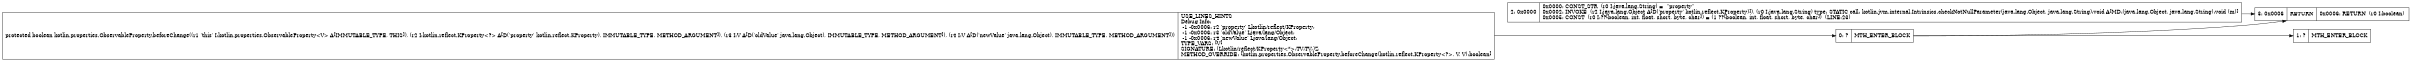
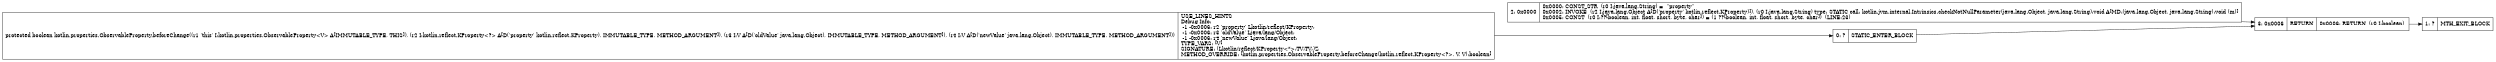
node "0: ?": text "MTH_ENTER_BLOCK" -> "STATIC_ENTER_BLOCK"
edge "0: ?" -> "1: ?": now "3: 0x0006" -> "1: ?"
node "1: ?": text "MTH_ENTER_BLOCK" -> "MTH_EXIT_BLOCK"
